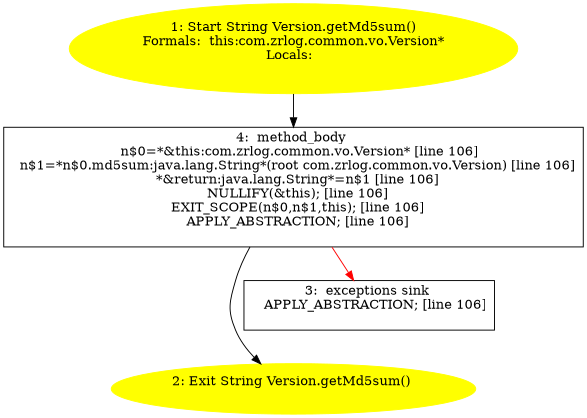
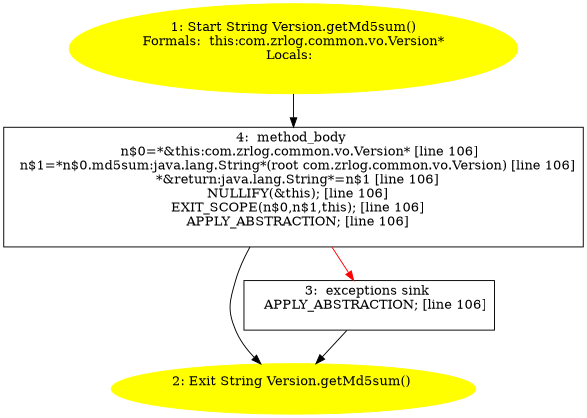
edge "3:  exceptions sink APPLY_ABSTRACTION; [line 106]" -> "2: Exit String Version.getMd5sum()": added
